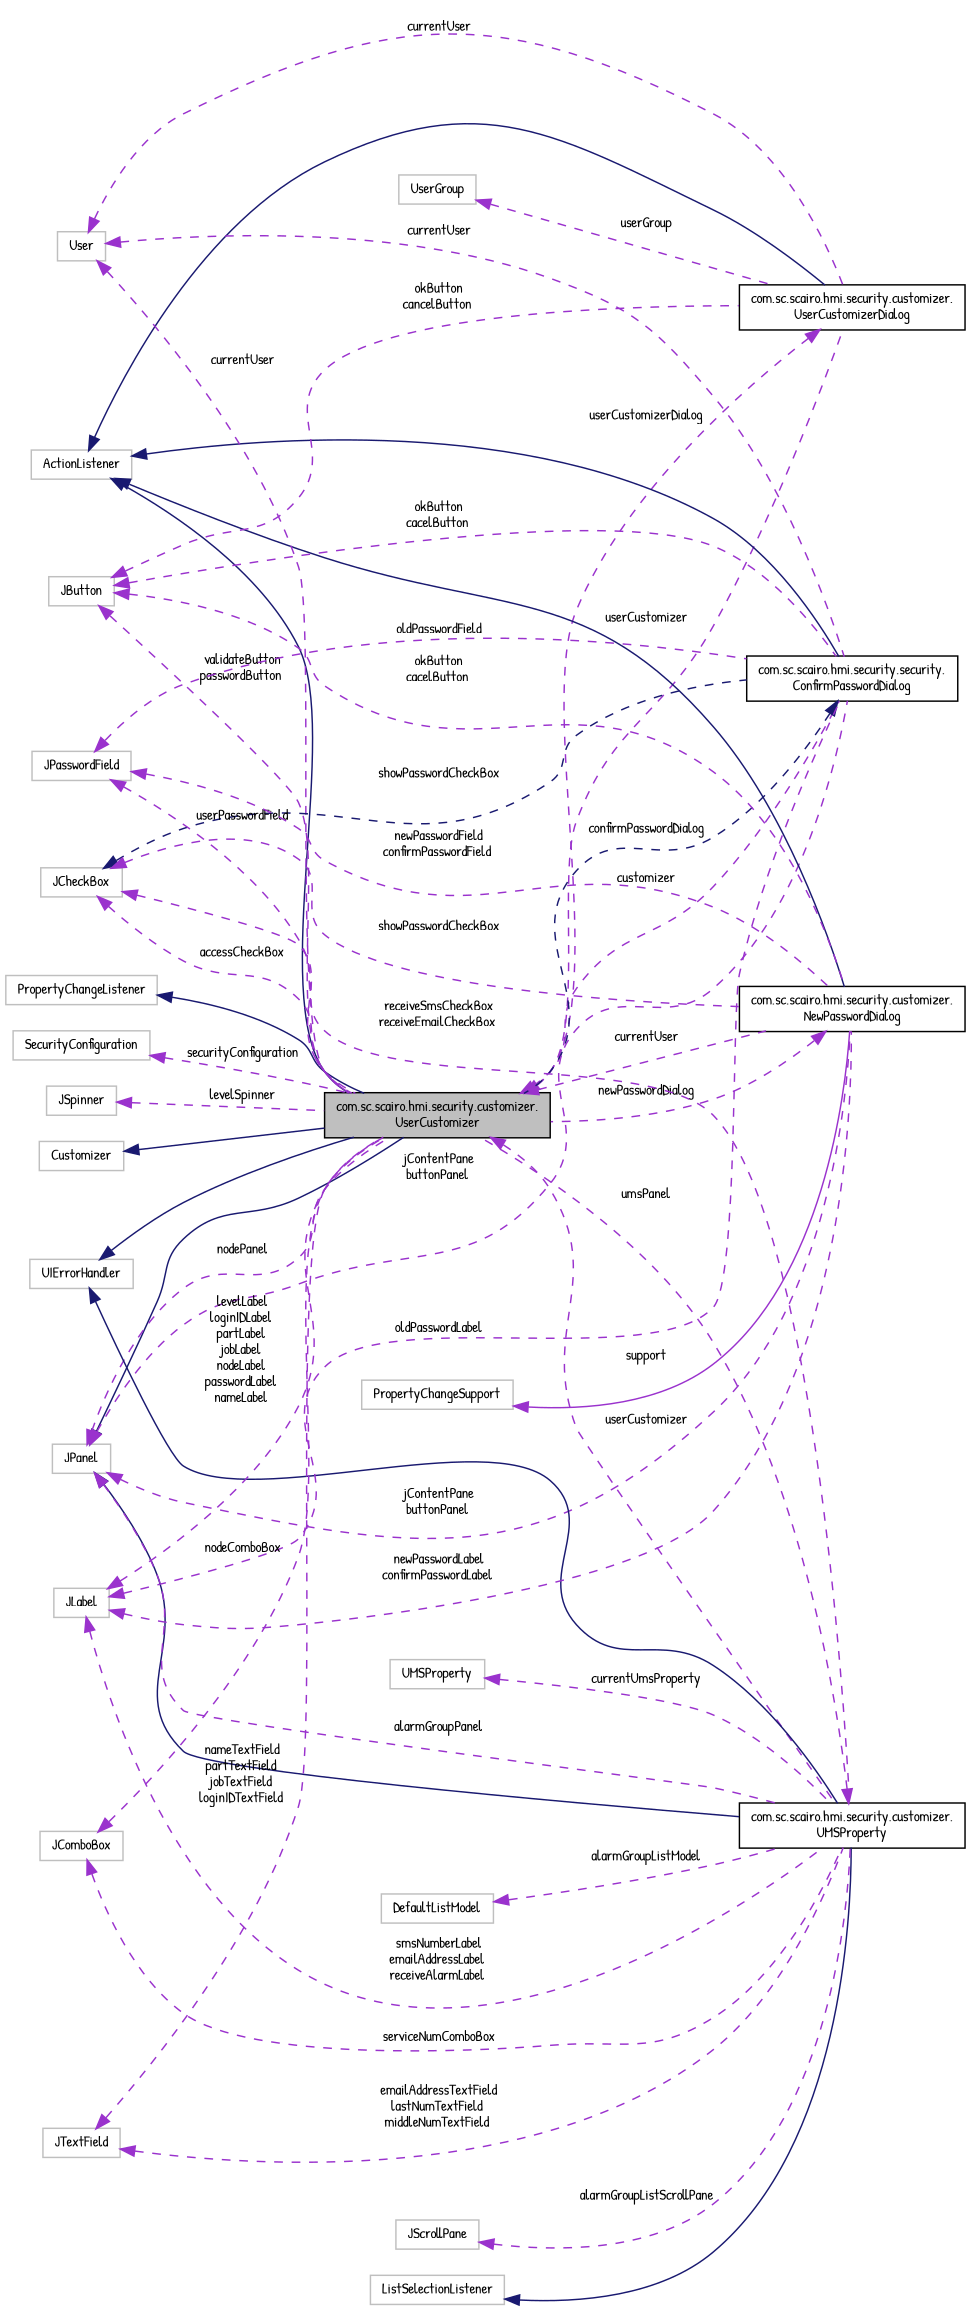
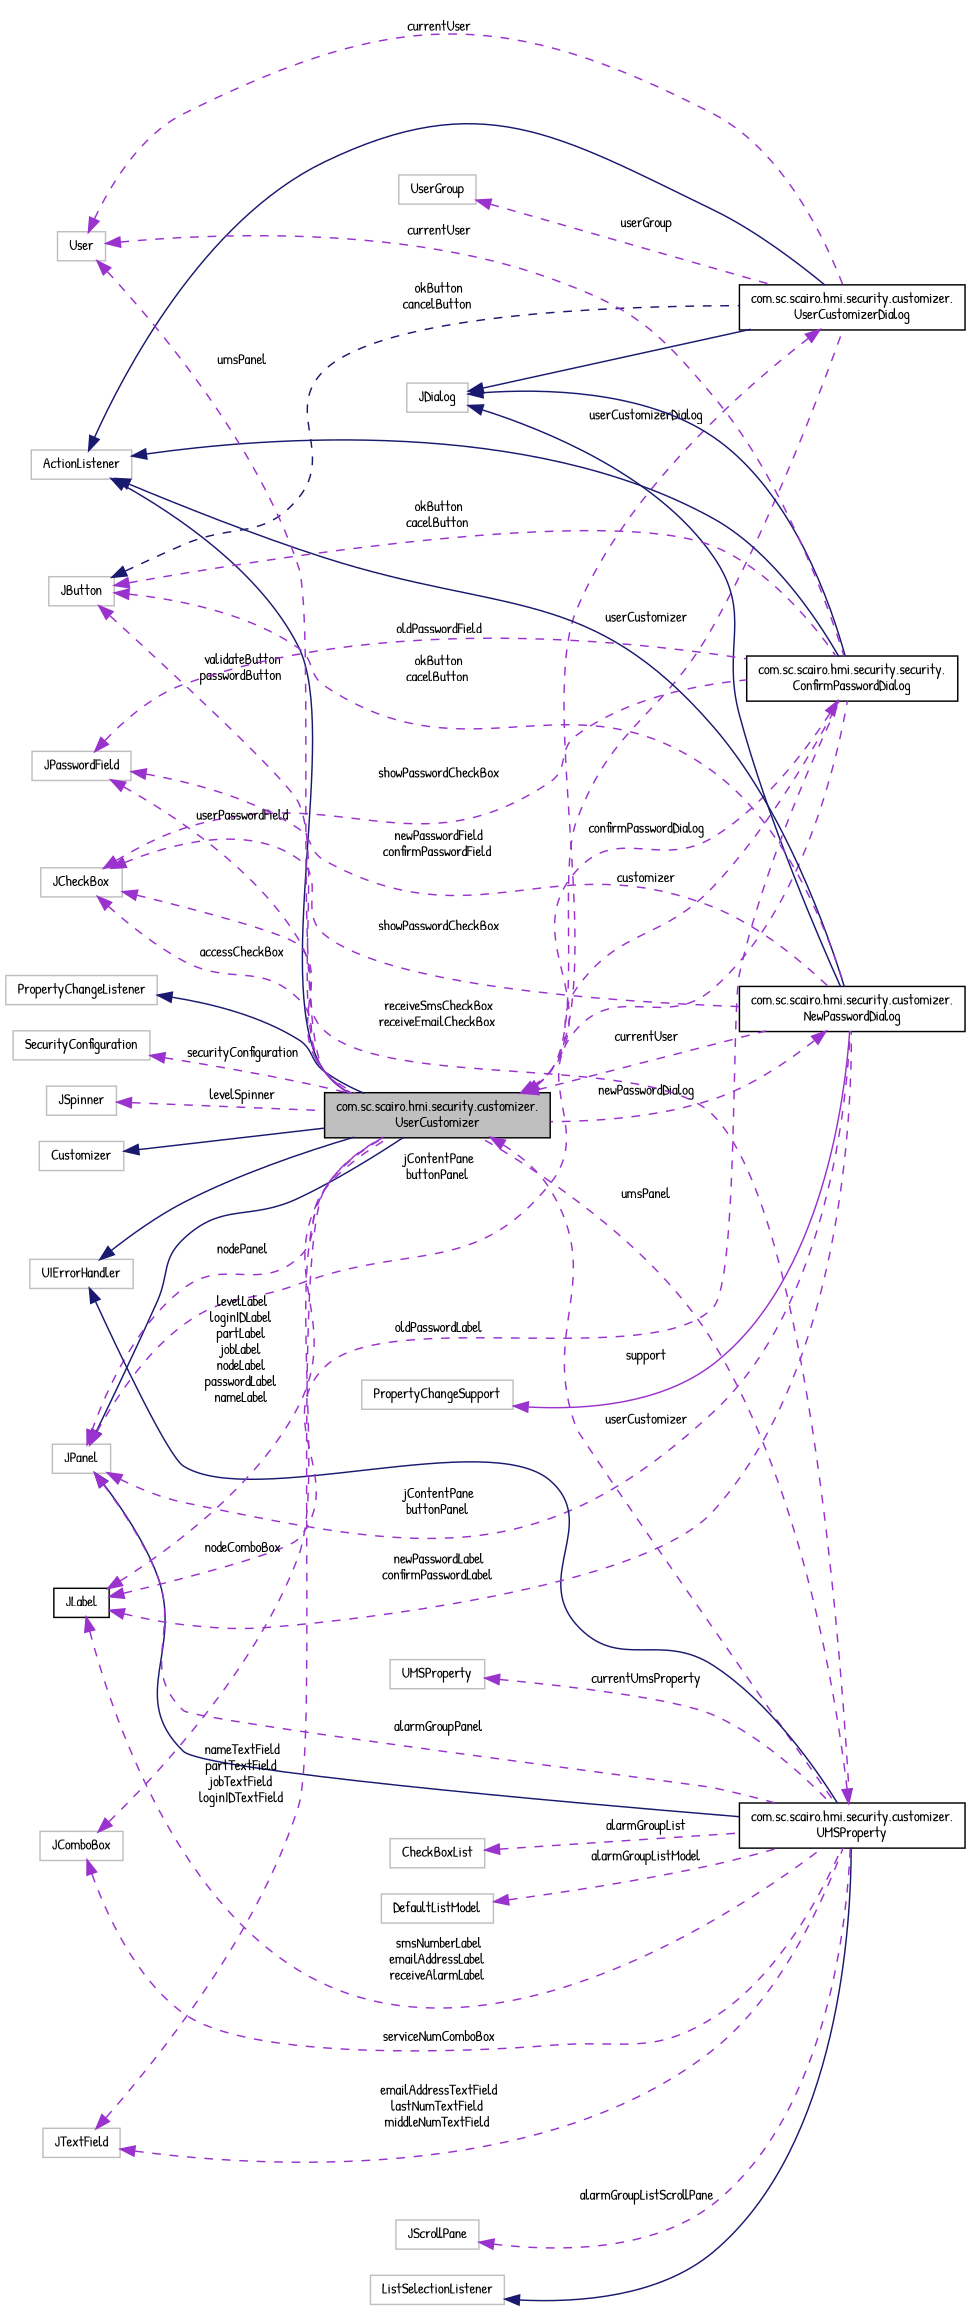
edge "com.sc.scairo.hmi.security.customizer. UserCustomizerDialog" -> "JButton": color darkorchid3 -> midnightblue
edge "com.sc.scairo.hmi.security.customizer. UserCustomizer" -> "User": label " currentUser" -> " umsPanel"
node "JDialog": added
edge "com.sc.scairo.hmi.security.security. ConfirmPasswordDialog" -> "JCheckBox": color midnightblue -> darkorchid3
edge "com.sc.scairo.hmi.security.customizer. UserCustomizer" -> "com.sc.scairo.hmi.security.security. ConfirmPasswordDialog": color midnightblue -> darkorchid3
node "JLabel": color grey75 -> black
node "CheckBoxList": added
